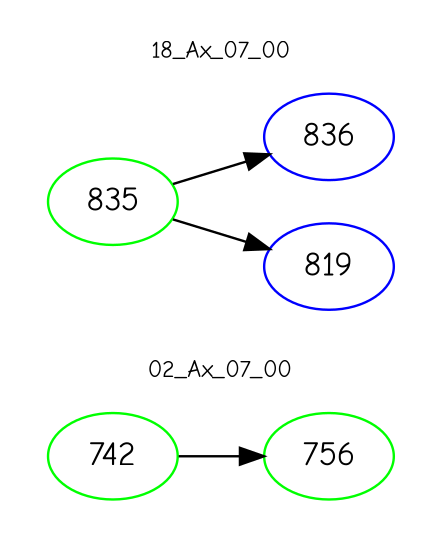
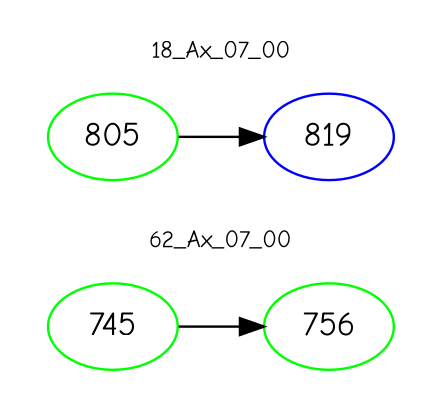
node "836": removed
node "835": label "835" -> "805"
cluster "02_Ax_07_00": label "02_Ax_07_00" -> "62_Ax_07_00"
node "742": label "742" -> "745"
